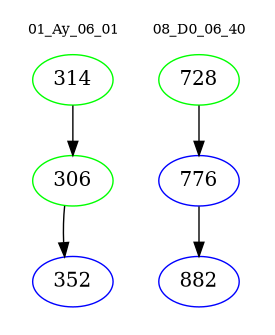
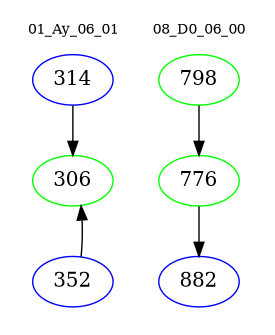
cluster "08_D0_06_40": label "08_D0_06_40" -> "08_D0_06_00"
node "314": color green -> blue
node "728": label "728" -> "798"
node "776": color blue -> green
edge "306" -> "352": reversed
